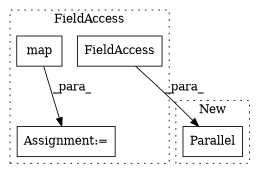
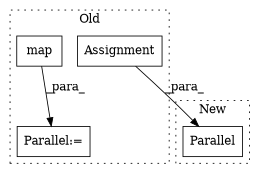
cluster "FieldAccess": label "FieldAccess" -> "Old"
node "FieldAccess": label "FieldAccess" -> "Assignment"
node "Assignment:=": label "Assignment:=" -> "Parallel:="
